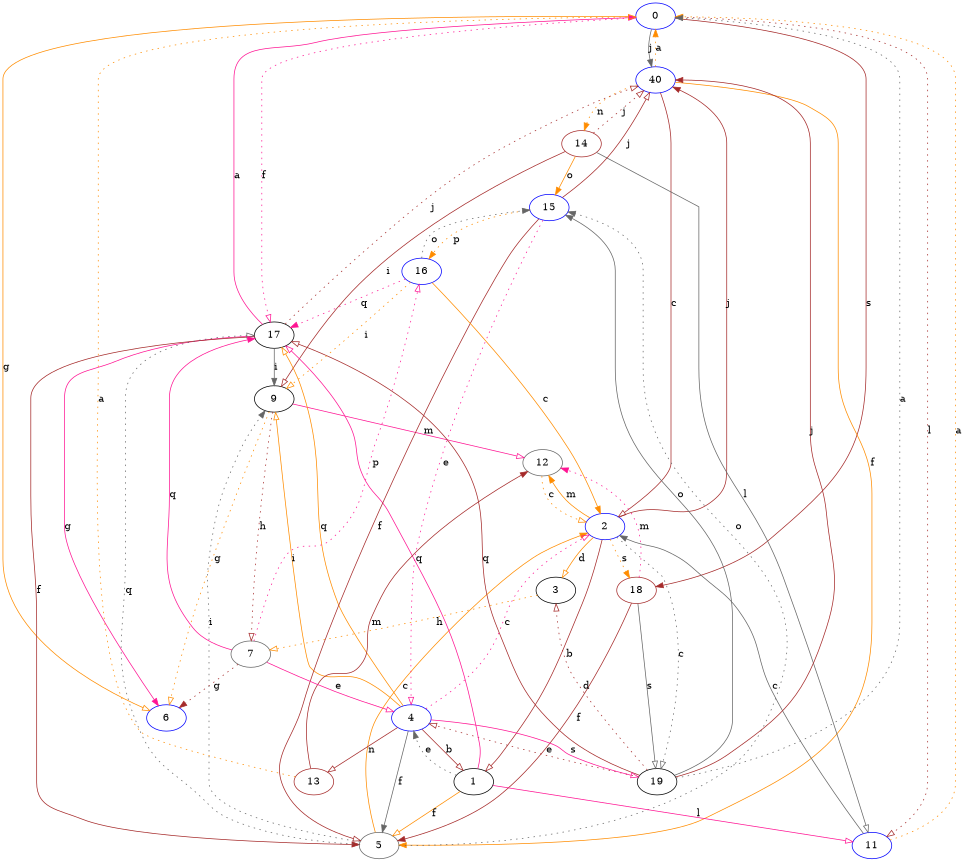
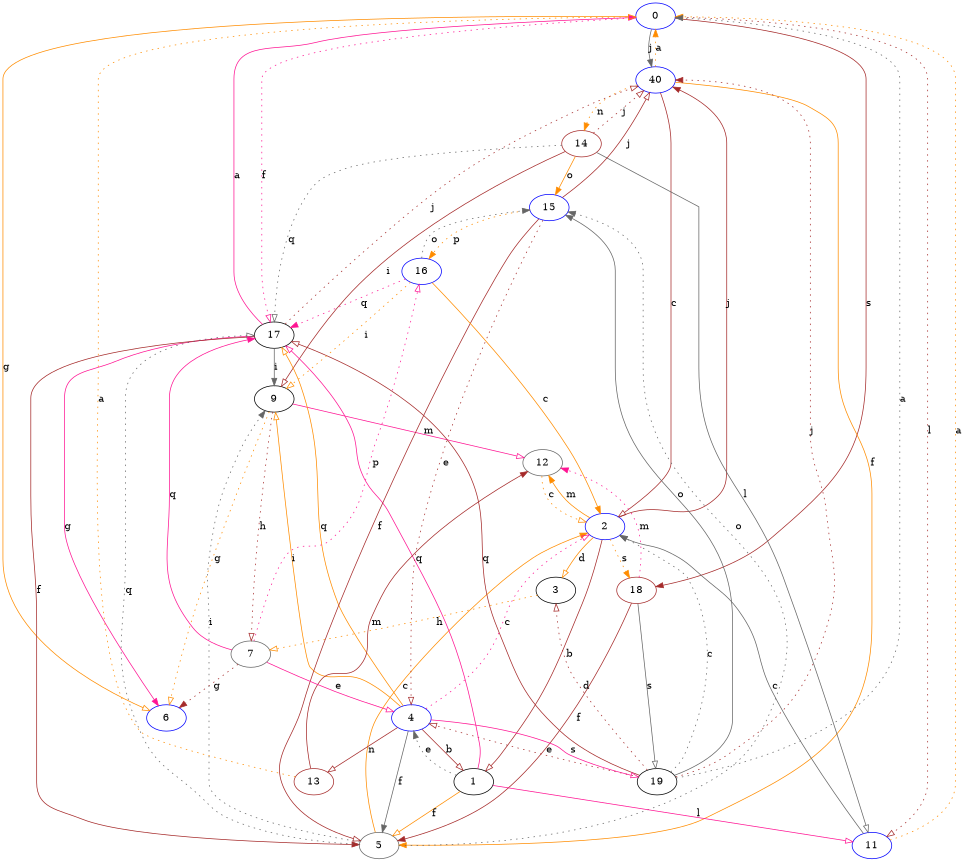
edge "14" -> "17": added, label "q"
edge "19" -> "40": style solid -> dotted
edge "15" -> "4": color deeppink -> brown
edge "2" -> "19": reversed
